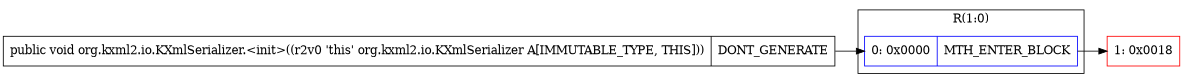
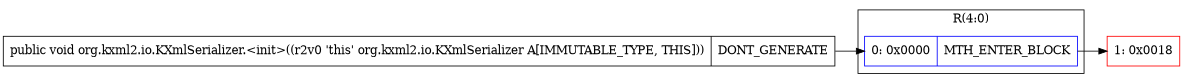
cluster "R(1:0)": label "R(1:0)" -> "R(4:0)"
